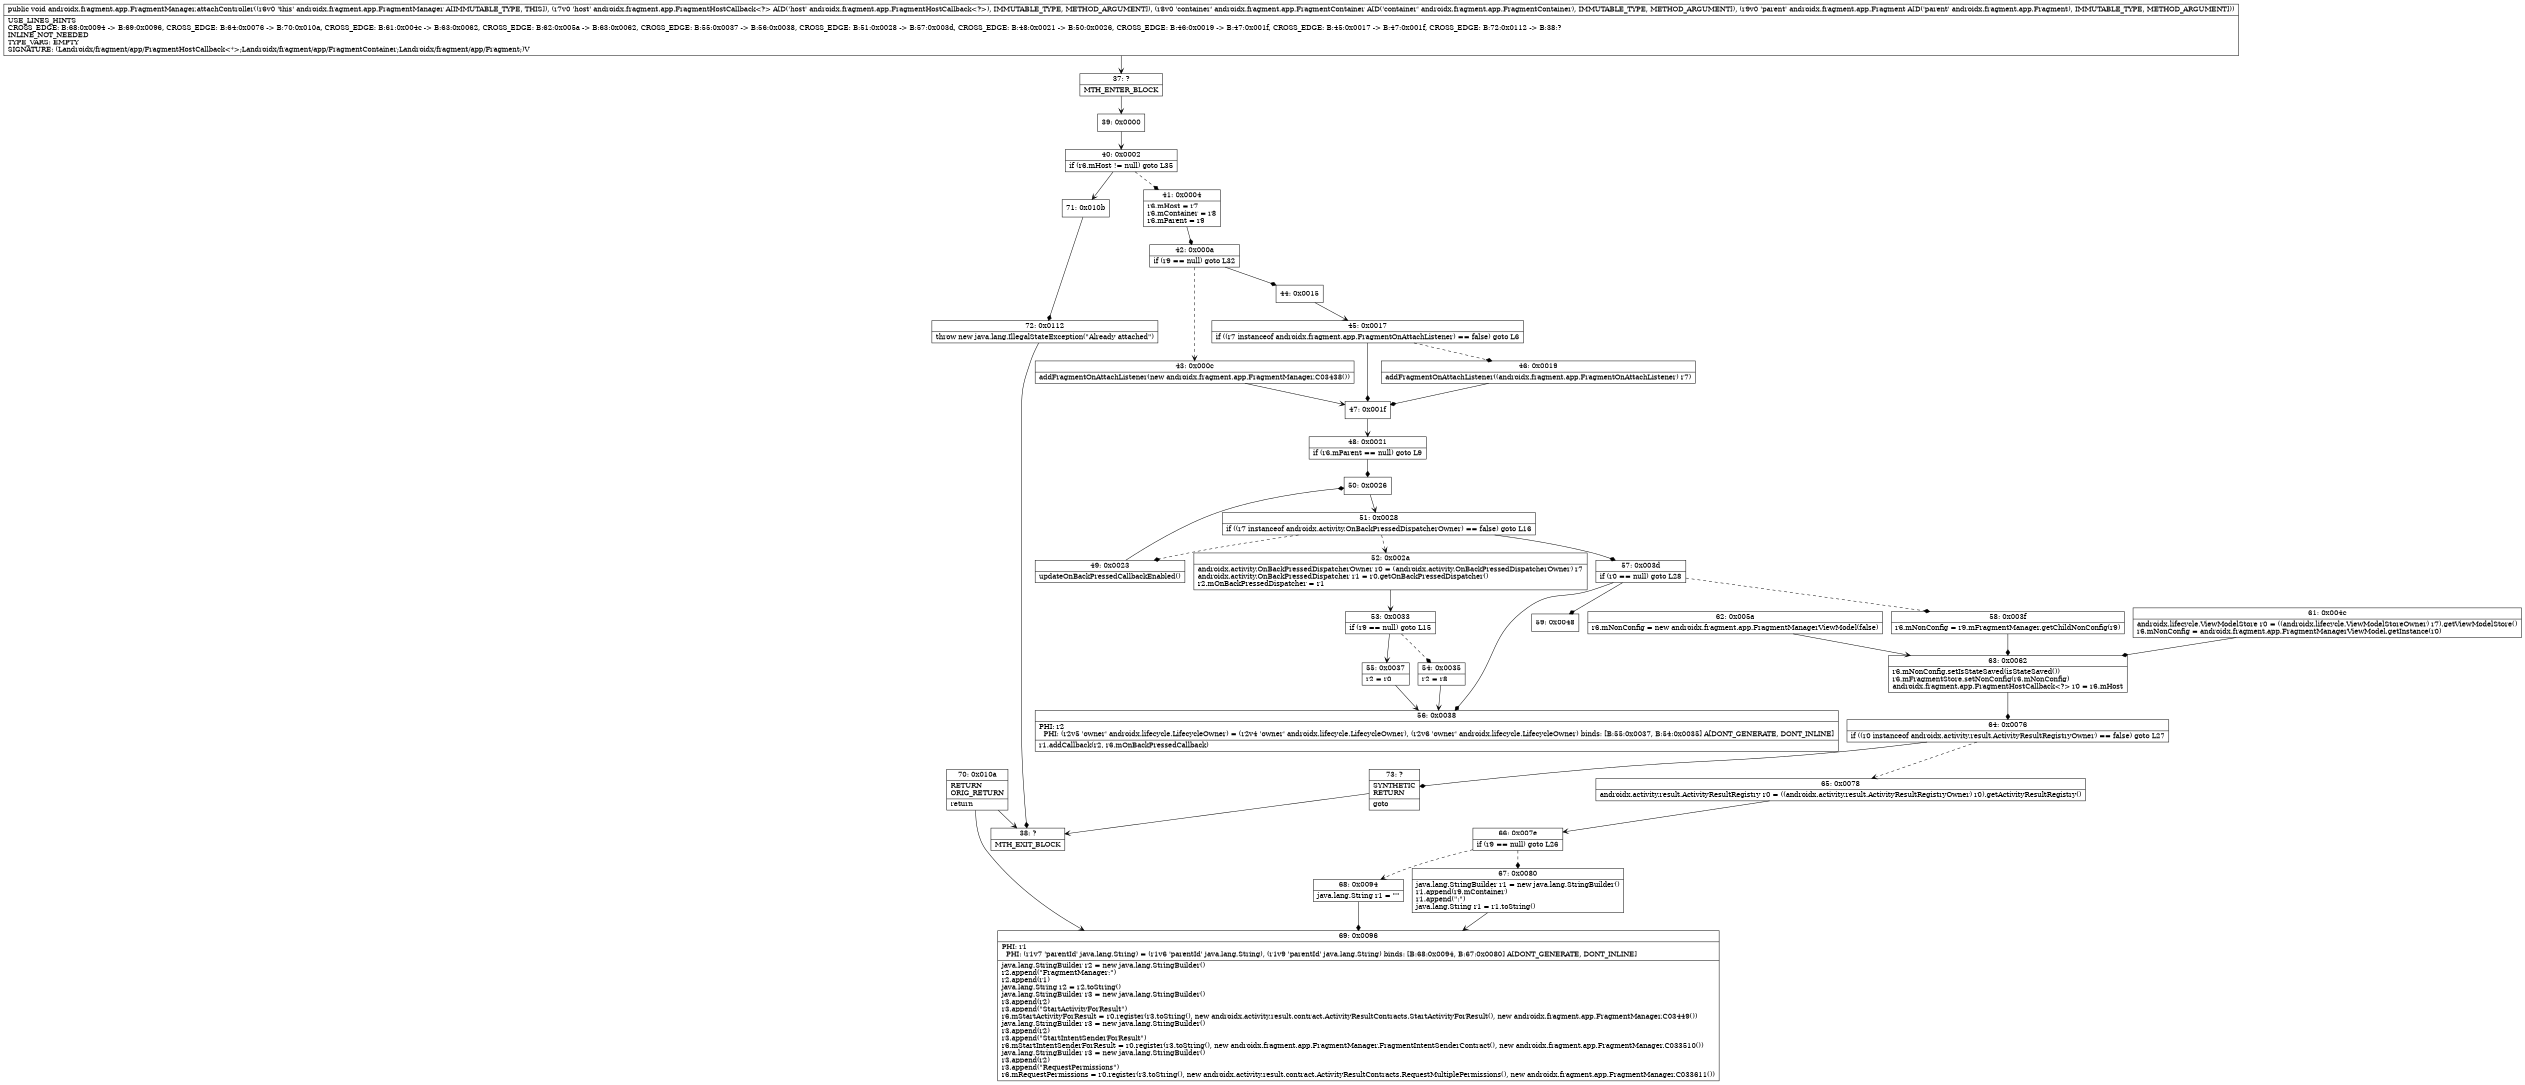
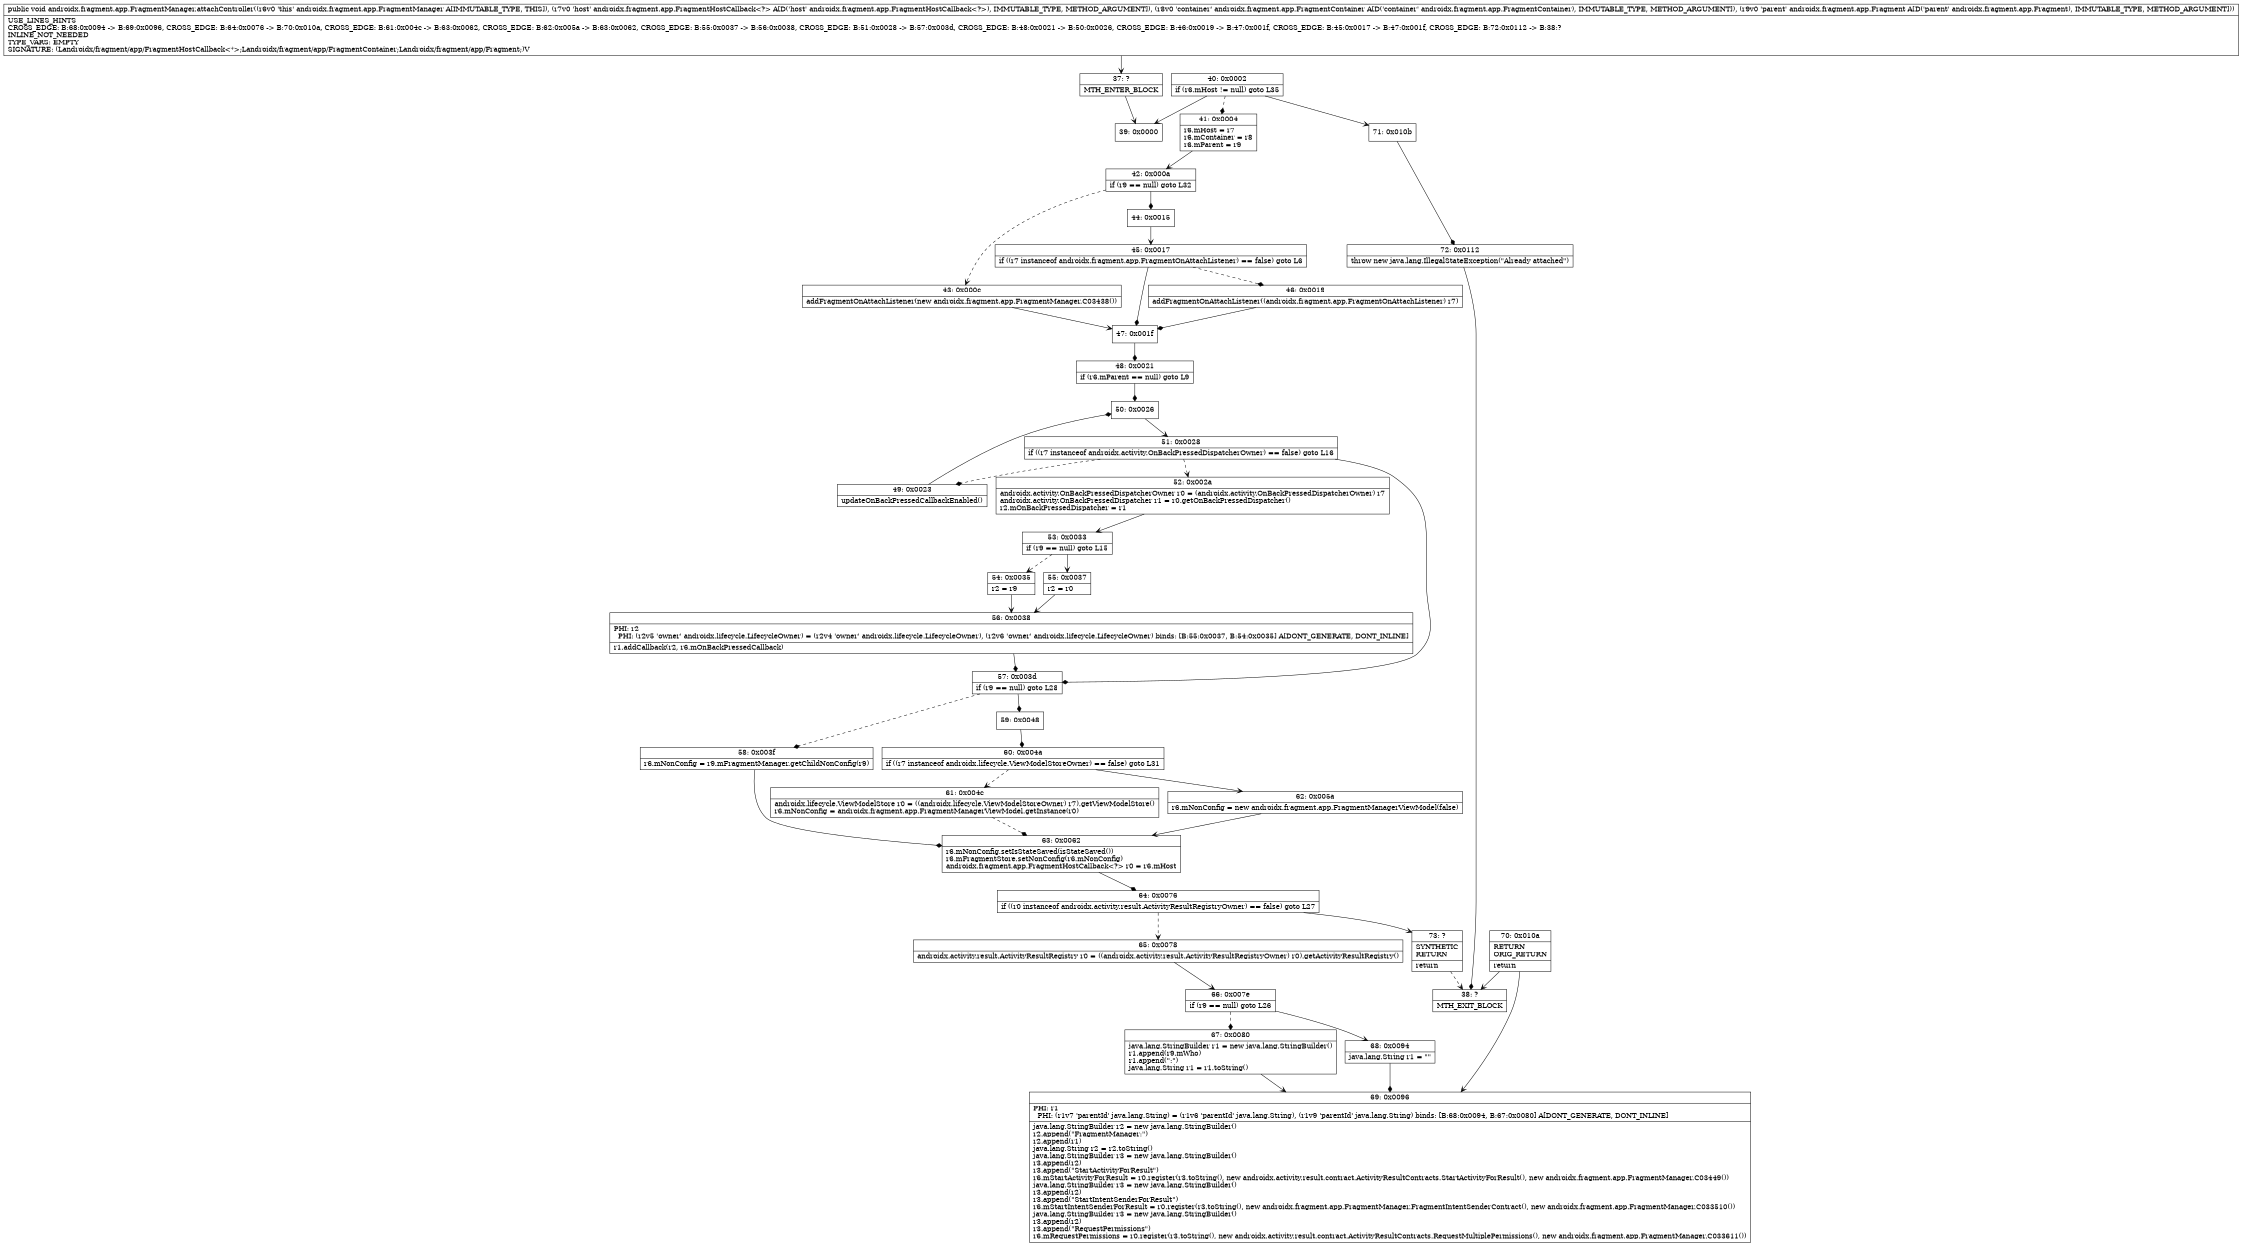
edge "39: 0x0000" -> "40: 0x0002": reversed
edge "41: 0x0004" -> "42: 0x000a": arrowhead diamond -> vee
edge "47: 0x001f" -> "48: 0x0021": arrowhead vee -> diamond
node "57: 0x003d": text "if (r0 == null) goto L28" -> "if (r9 == null) goto L28"
edge "57: 0x003d" -> "56: 0x0038": reversed
edge "53: 0x0033" -> "54: 0x0035": arrowhead diamond -> vee
edge "61: 0x004c" -> "63: 0x0062": style solid -> dashed
node "54: 0x0035": text "r2 = r8" -> "r2 = r9"
node "60: 0x004a": added
edge "64: 0x0076" -> "73: ?": arrowhead diamond -> vee
node "73: ?": text "goto" -> "return"
edge "73: ?" -> "38: ?": style solid -> dashed
edge "66: 0x007e" -> "68: 0x0094": style dashed -> solid
node "67: 0x0080": text "r1.append(r9.mContainer)" -> "r1.append(r9.mWho)"
